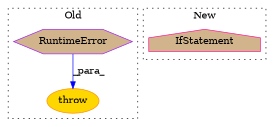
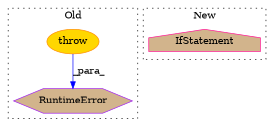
edge "RuntimeError" -> "throw": reversed
